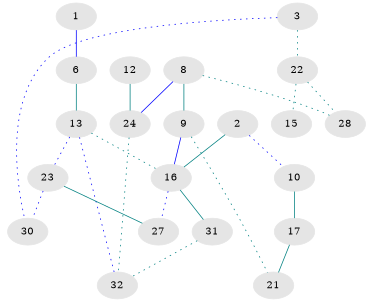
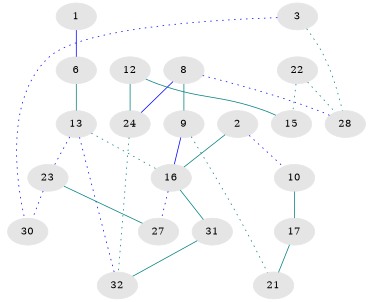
edge "3" -- "22": now "3" -- "28"
edge "8" -- "28": color teal -> blue
edge "12" -- "15": added
edge "31" -- "32": style dotted -> solid
